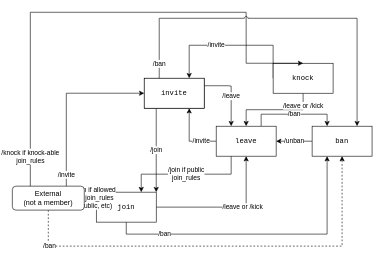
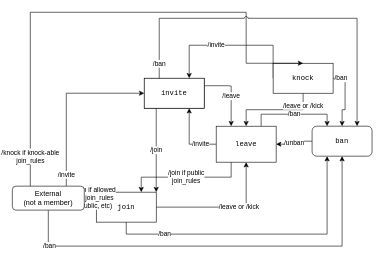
edge "knock" -> "ban": added, label "/ban"
node "leave": size 60x30 -> 60x36
node "ban": shape rectangle -> rounded rectangle
edge "External (not a member)" -> "ban": style dashed -> solid
